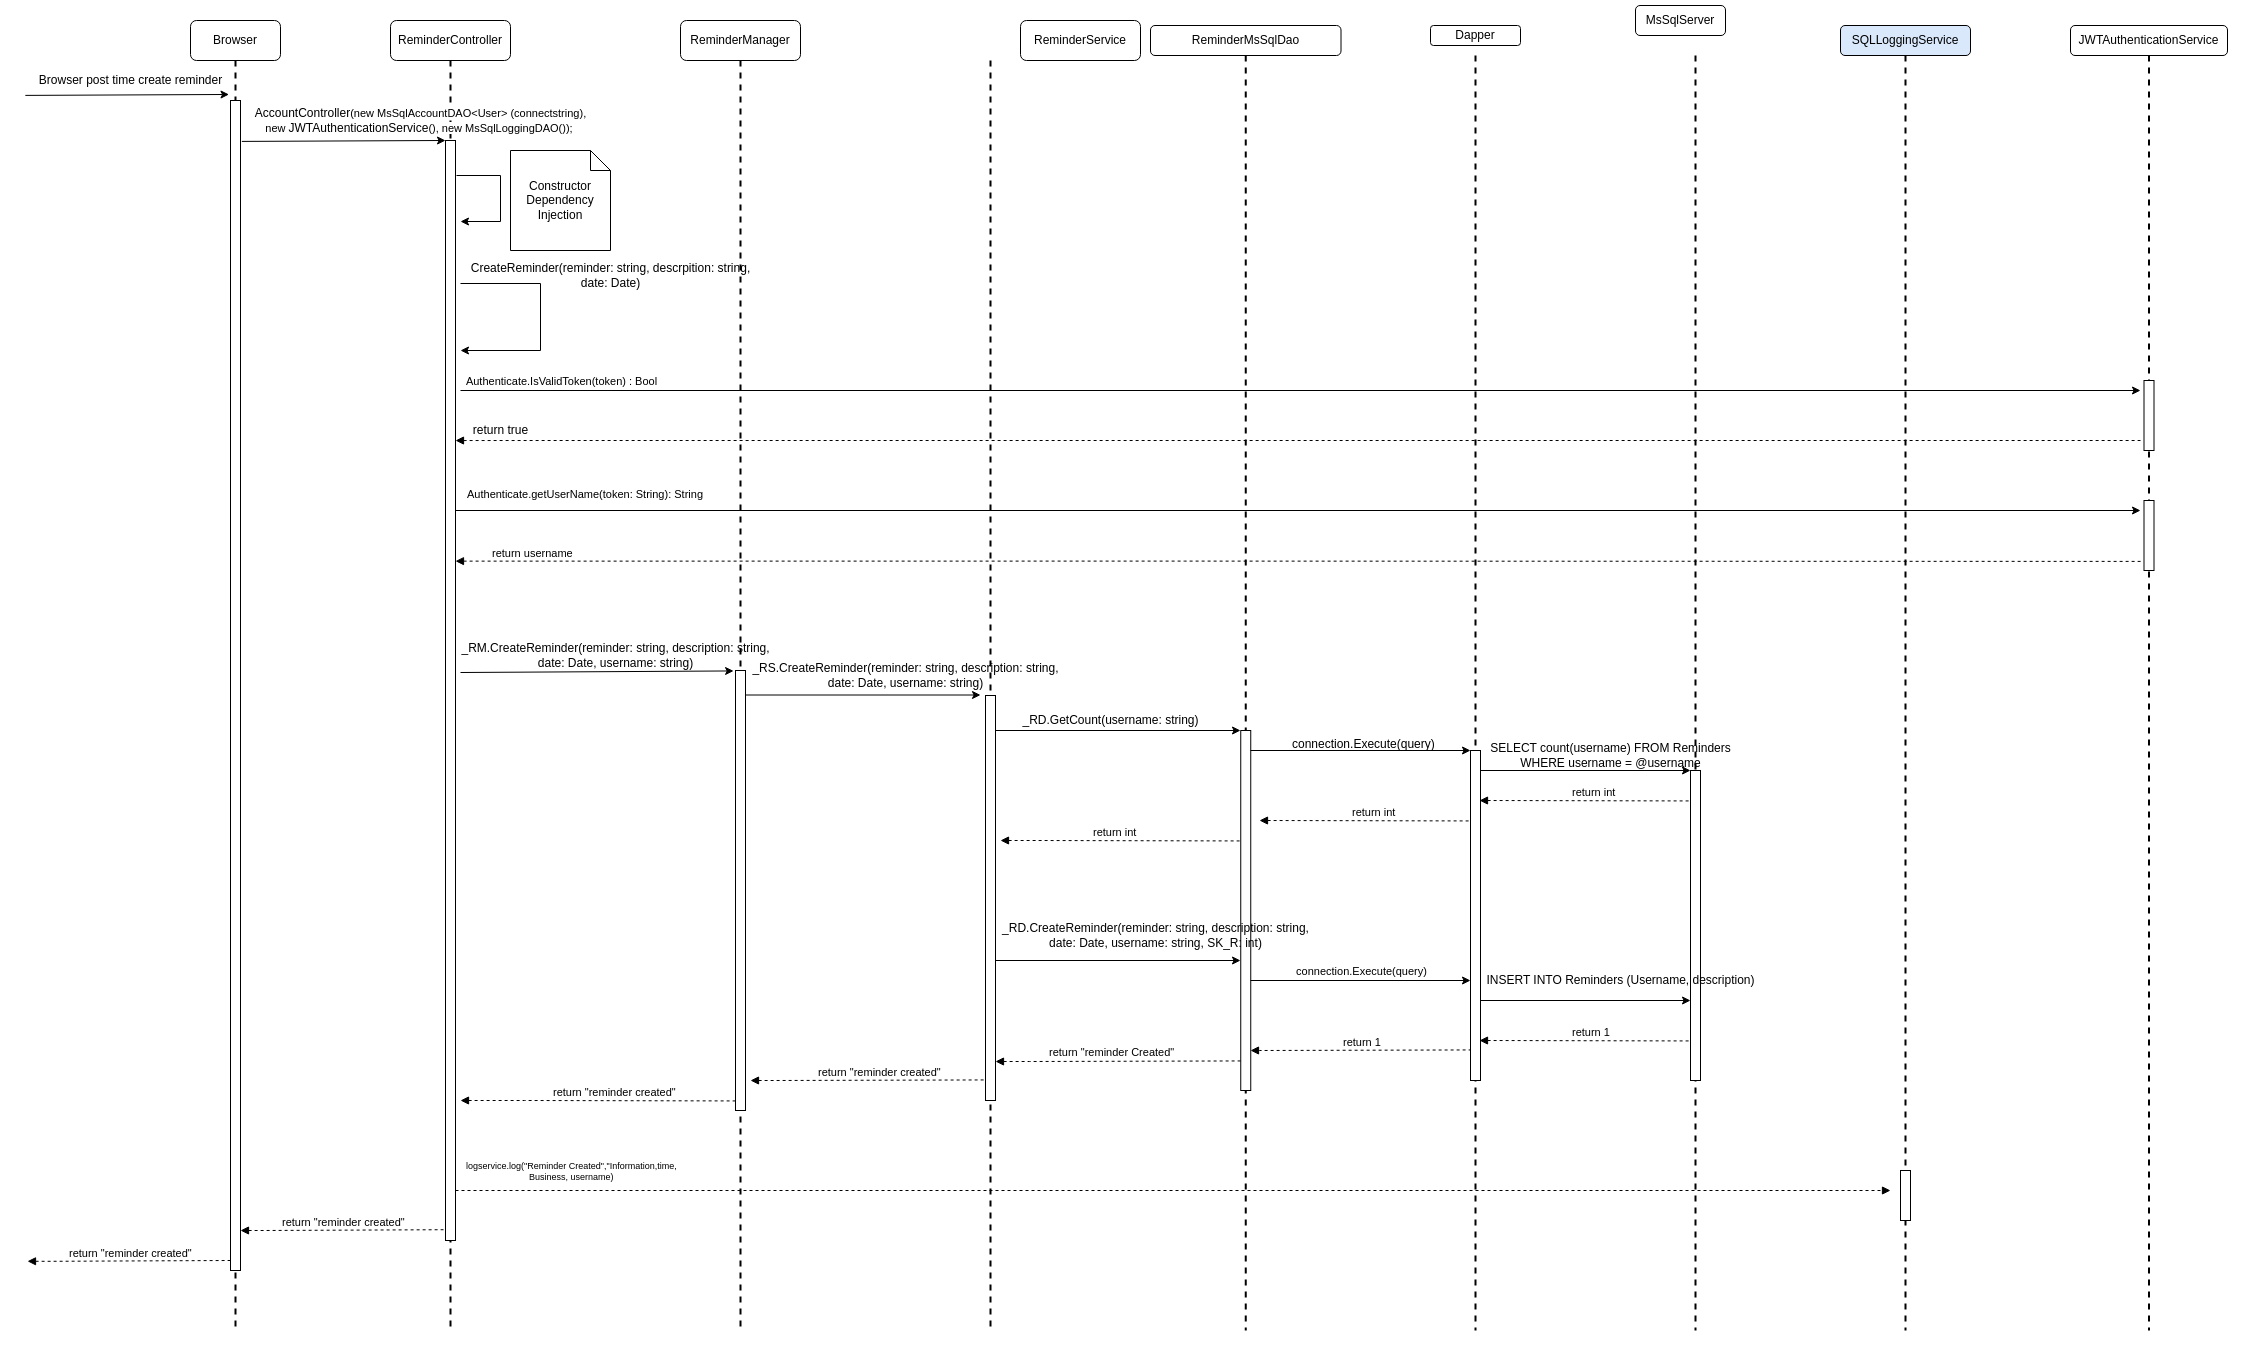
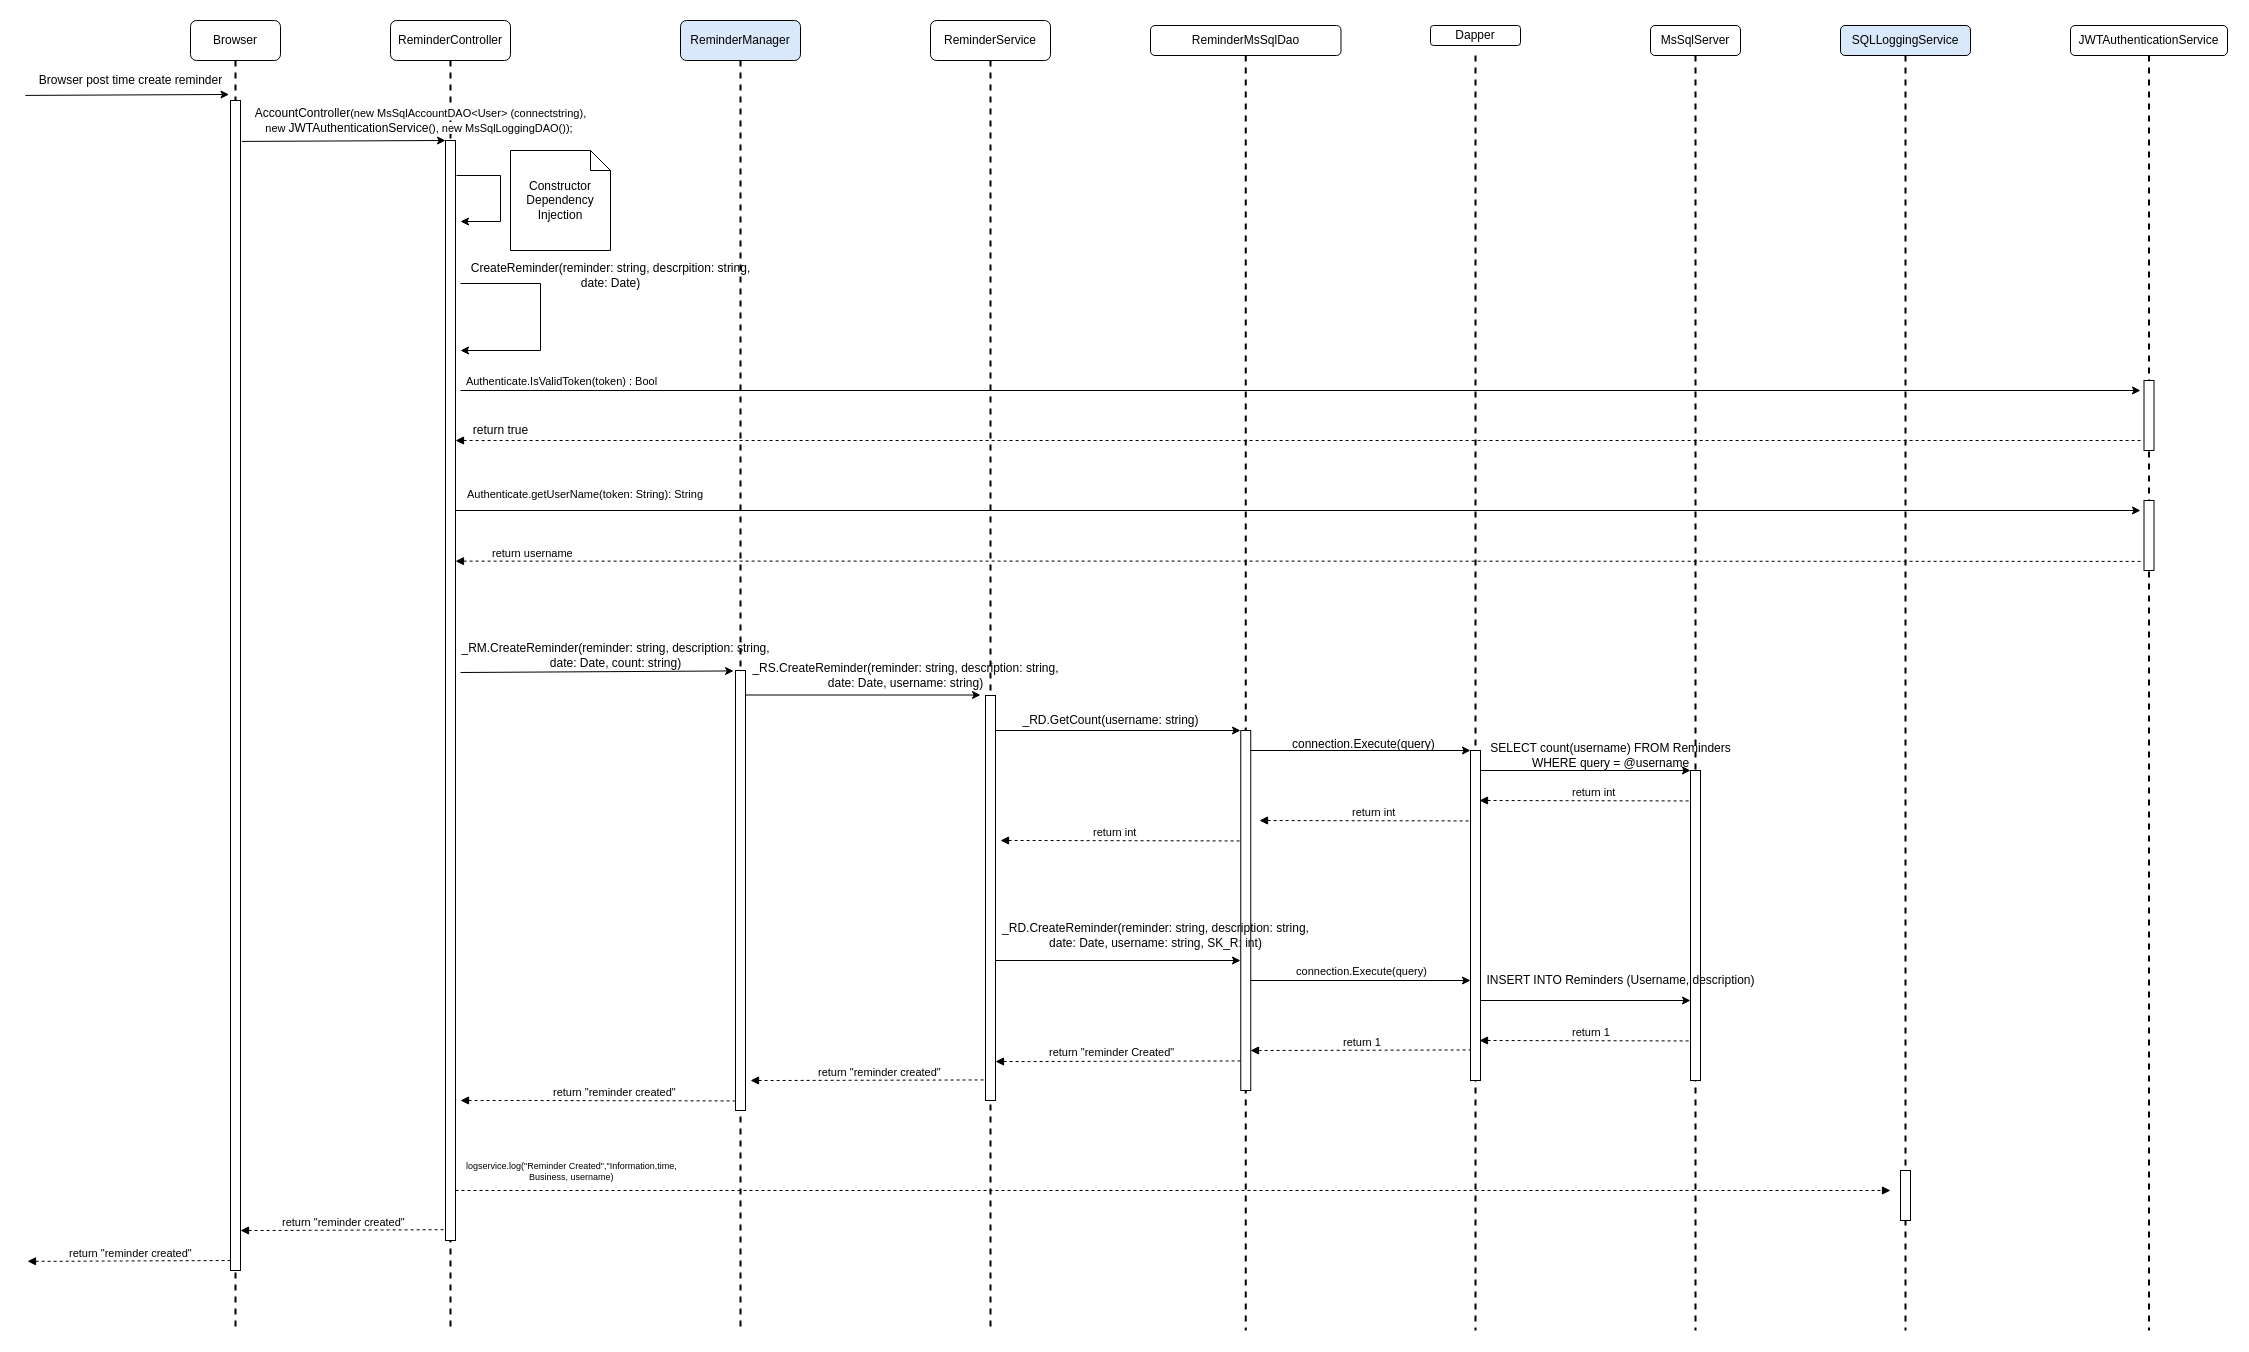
node "MsSqlServer": moved (1681, 21) -> (1696, 41)
node "ReminderManager": fillcolor #ffffff -> #dae8fc
node "ReminderService": moved (1081, 41) -> (991, 41)
node "_RM.CreateReminder(reminder: string, description: string, date: Date, username: string)": label "_RM.CreateReminder(reminder: string, description: string, date: Date, username: string)" -> "_RM.CreateReminder(reminder: string, description: string, date: Date, count: string)"
node "SELECT count(username) FROM Reminders WHERE username = @username": label "SELECT count(username) FROM Reminders WHERE username = @username" -> "SELECT count(username) FROM Reminders WHERE query = @username"
